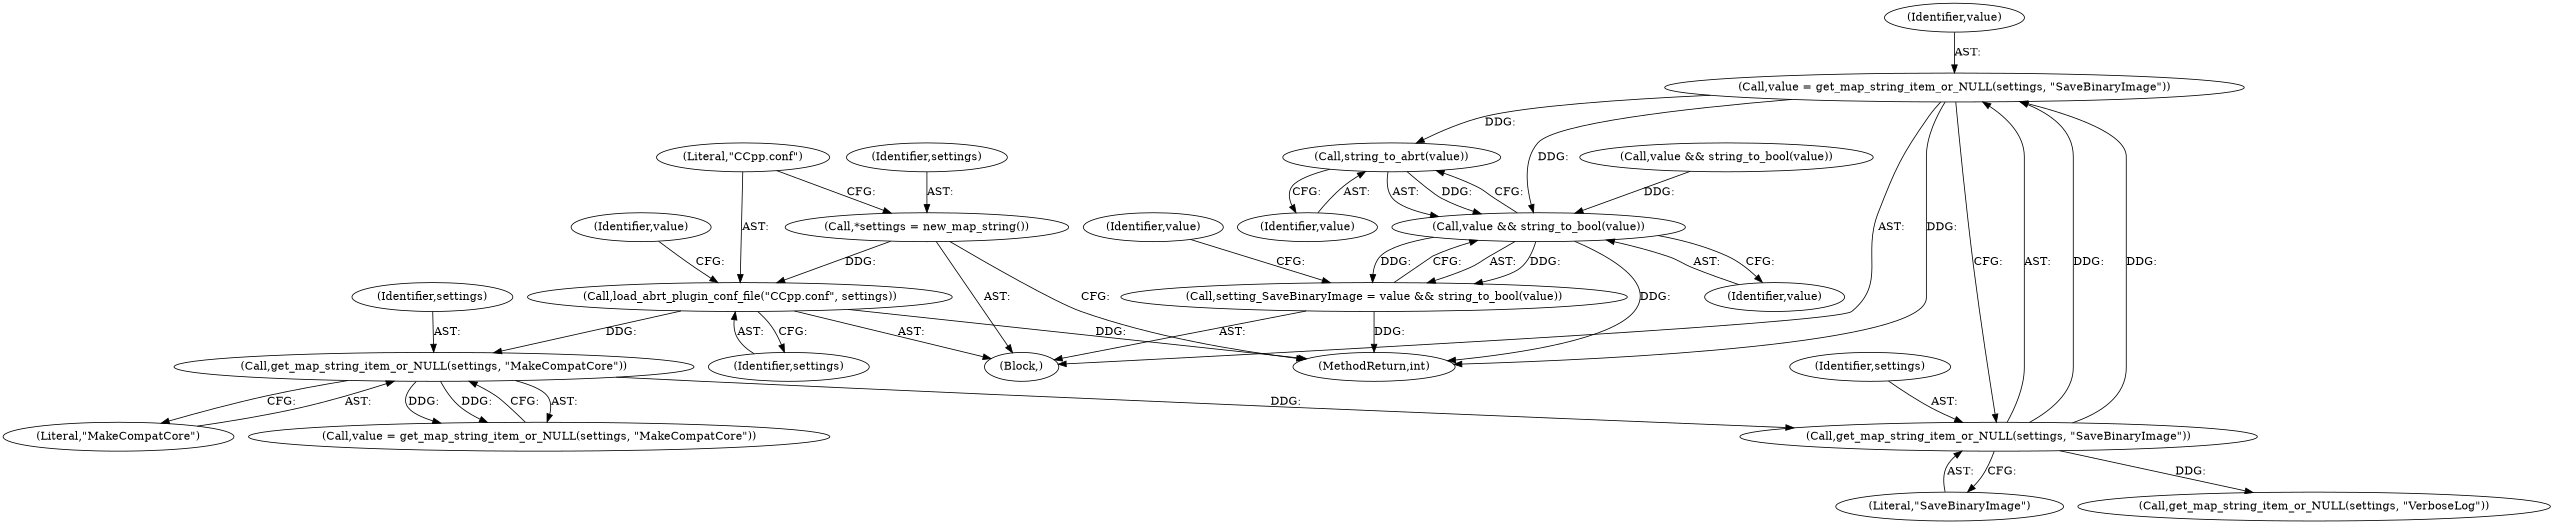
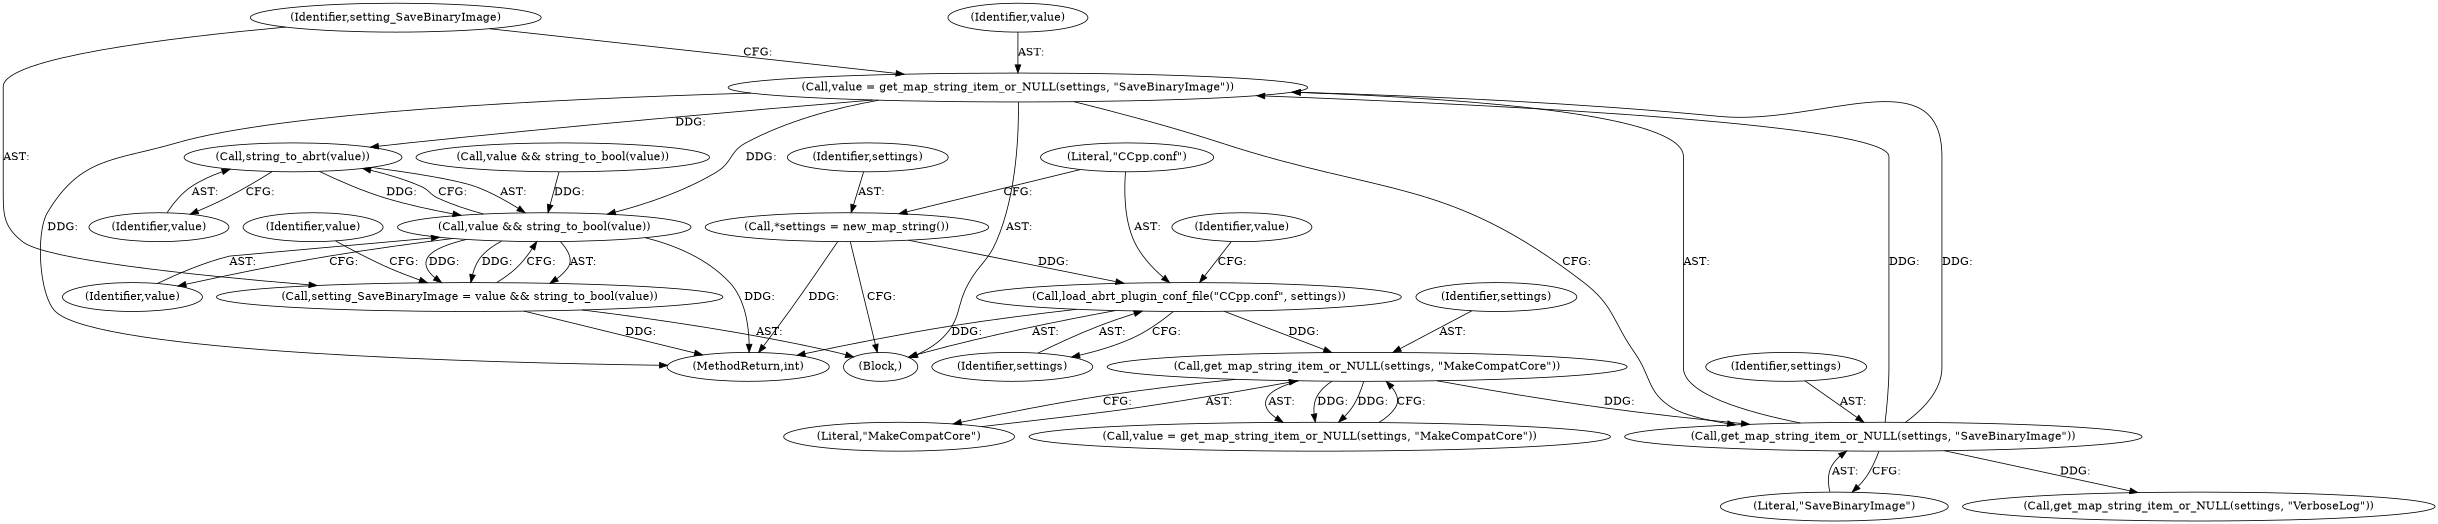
node "(Identifier,setting_SaveBinaryImage)": added
edge "(Call,*settings = new_map_string())" -> "(Block,)": label "AST: " -> "CFG: "
edge "(Call,*settings = new_map_string())" -> "(MethodReturn,int)": label "CFG: " -> "DDG: "
